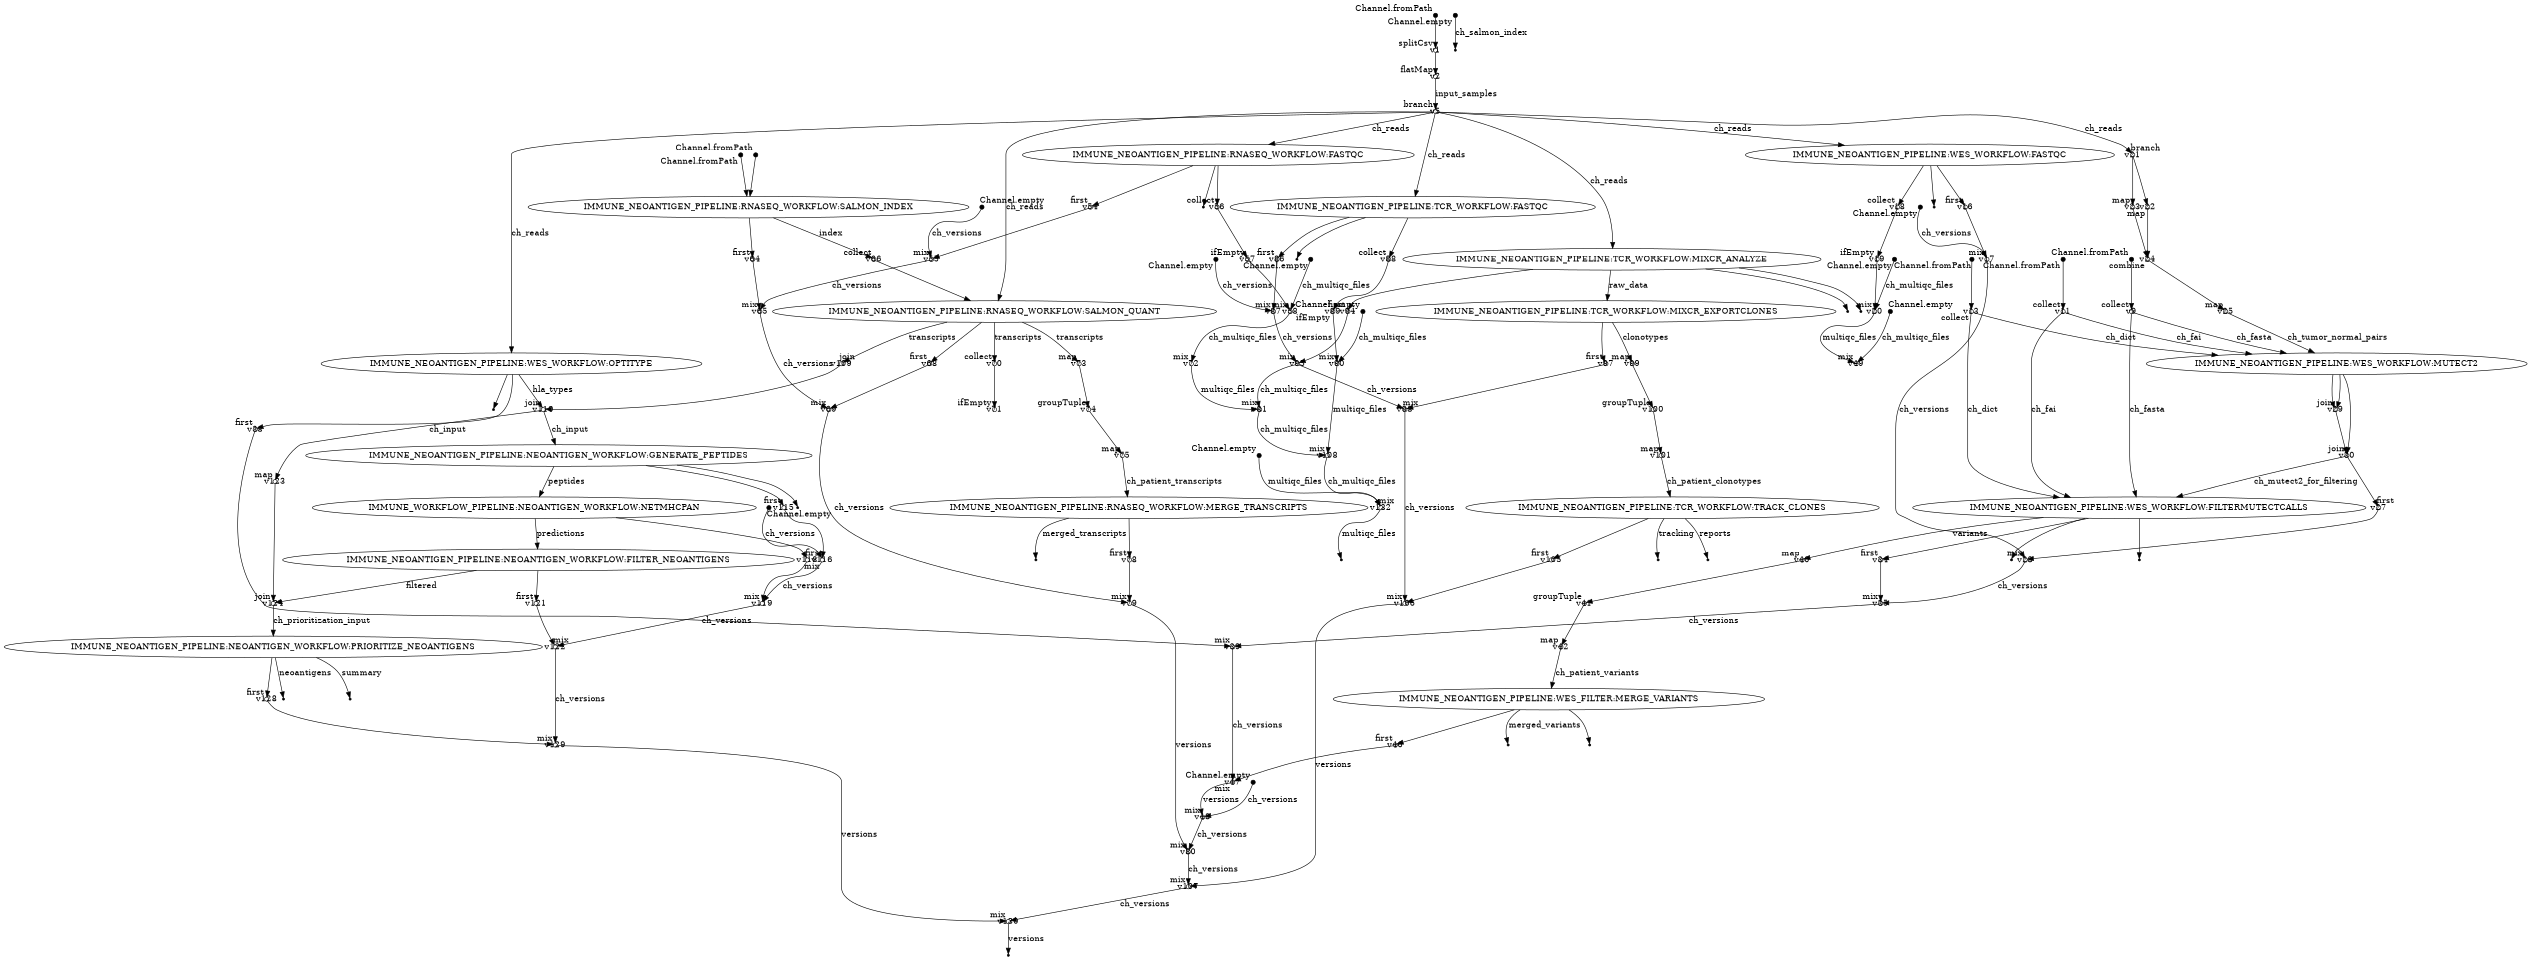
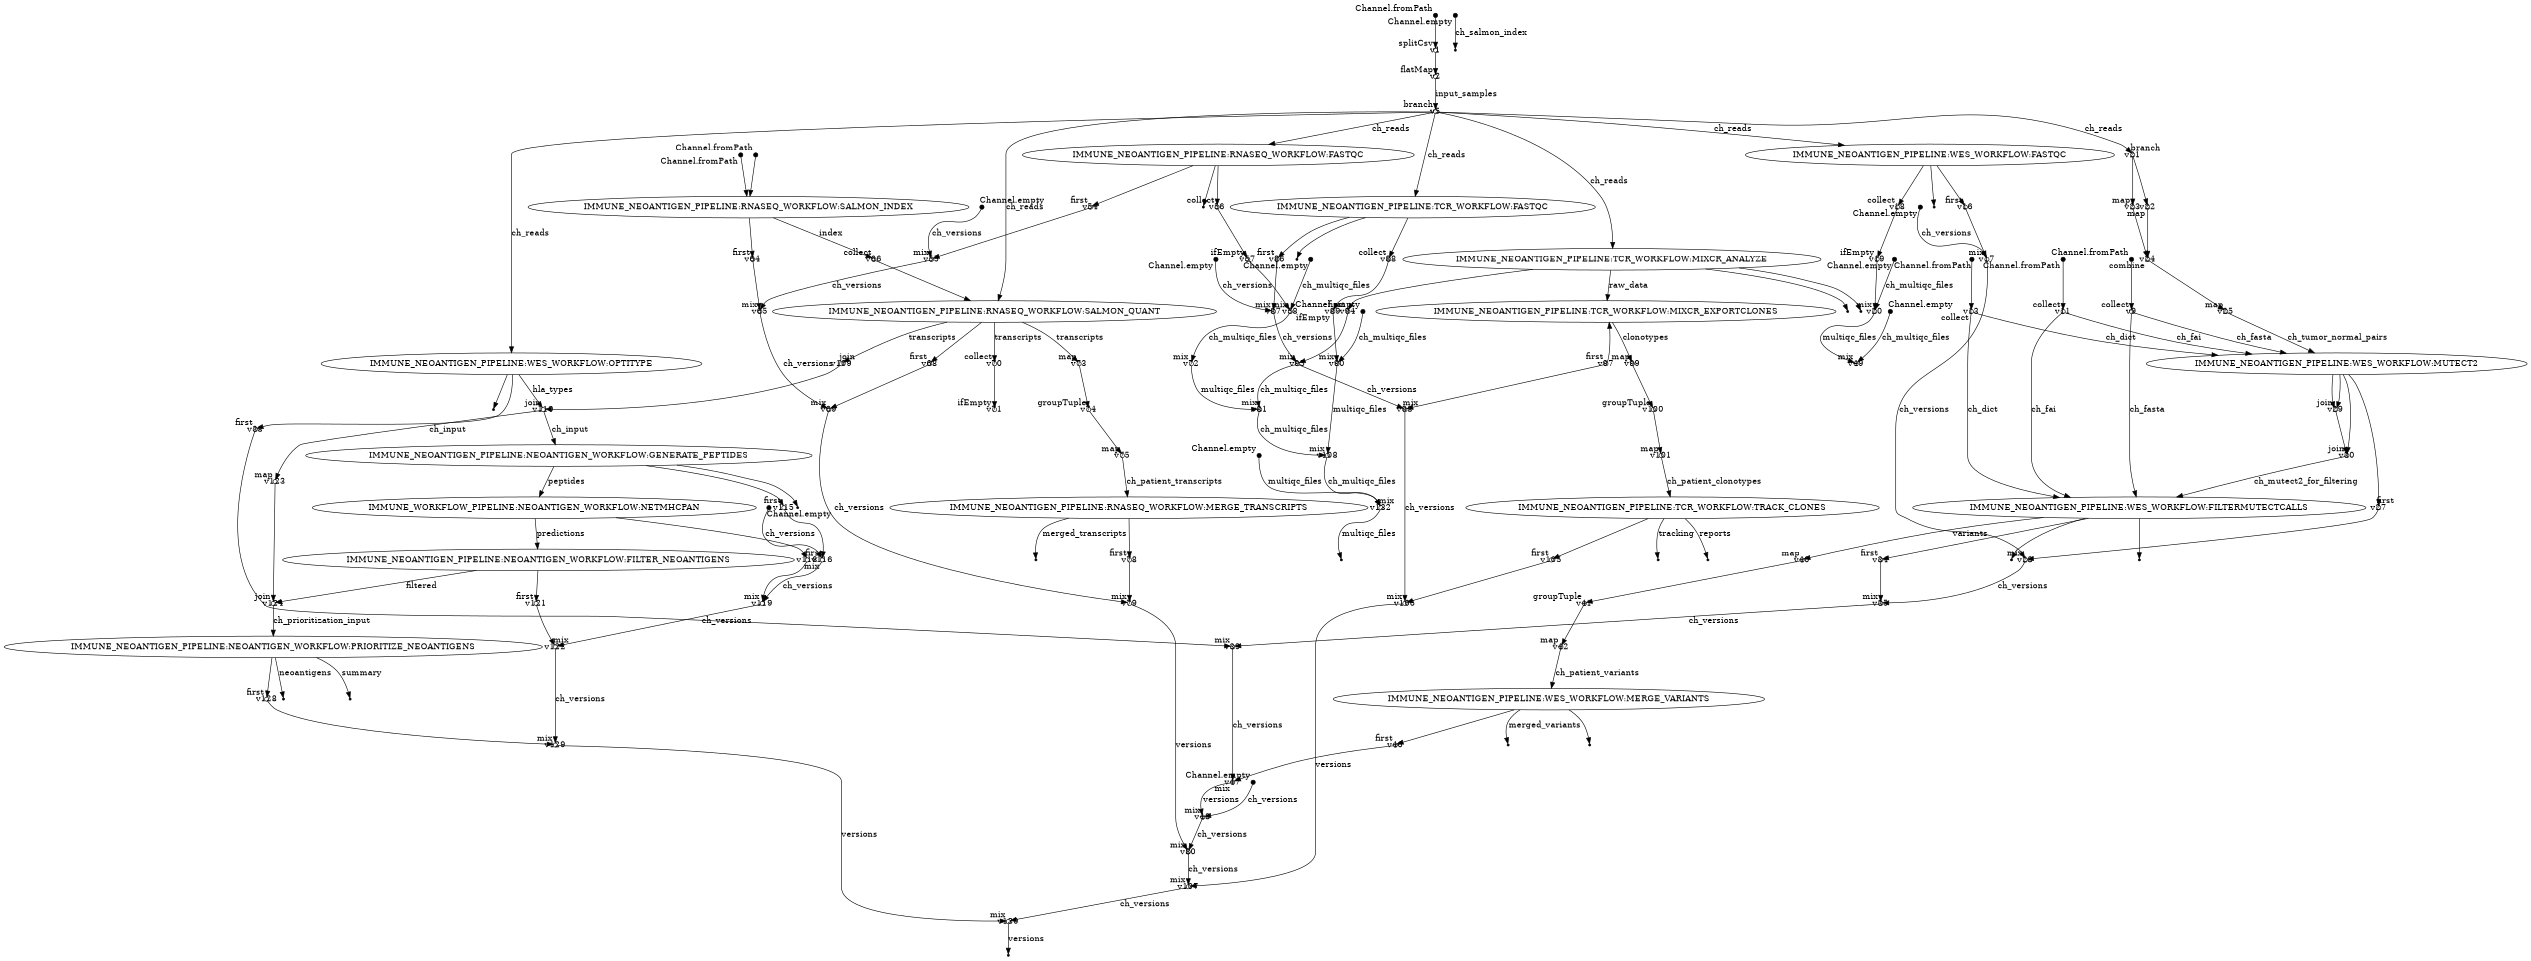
edge "IMMUNE_NEOANTIGEN_PIPELINE:TCR_WORKFLOW:MIXCR_EXPORTCLONES" -> "v97 first": reversed
edge "v30 join" -> "v27 first": now "IMMUNE_NEOANTIGEN_PIPELINE:WES_WORKFLOW:MUTECT2" -> "v27 first"
node "IMMUNE_NEOANTIGEN_PIPELINE:WES_FILTER:MERGE_VARIANTS": label "IMMUNE_NEOANTIGEN_PIPELINE:WES_FILTER:MERGE_VARIANTS" -> "IMMUNE_NEOANTIGEN_PIPELINE:WES_WORKFLOW:MERGE_VARIANTS"
